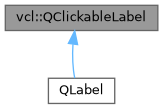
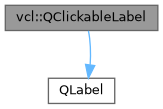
edge "QLabel" -> "vcl::QClickableLabel": reversed
